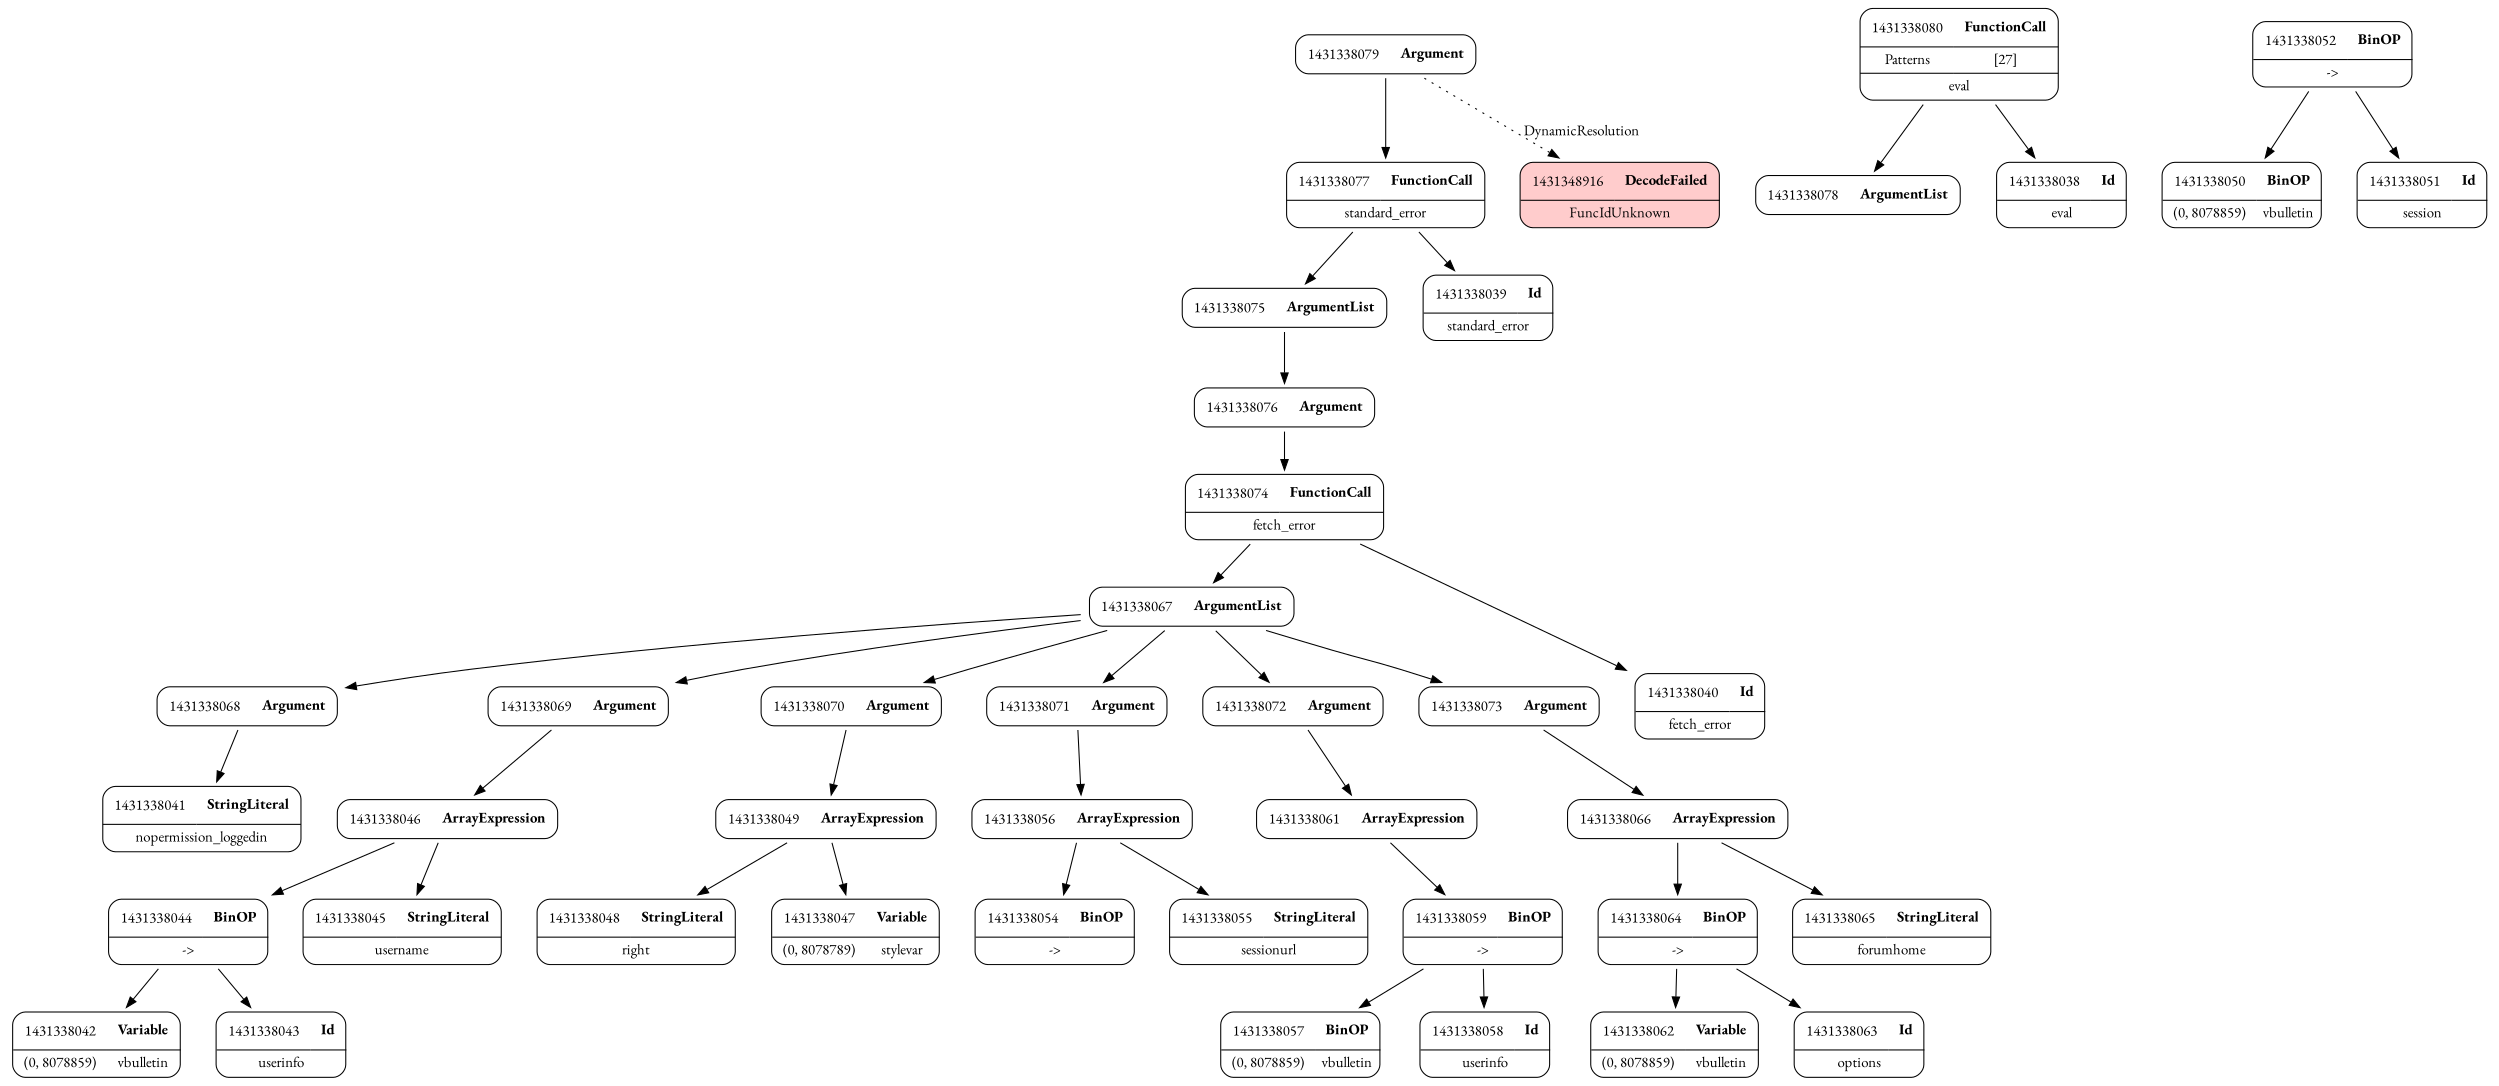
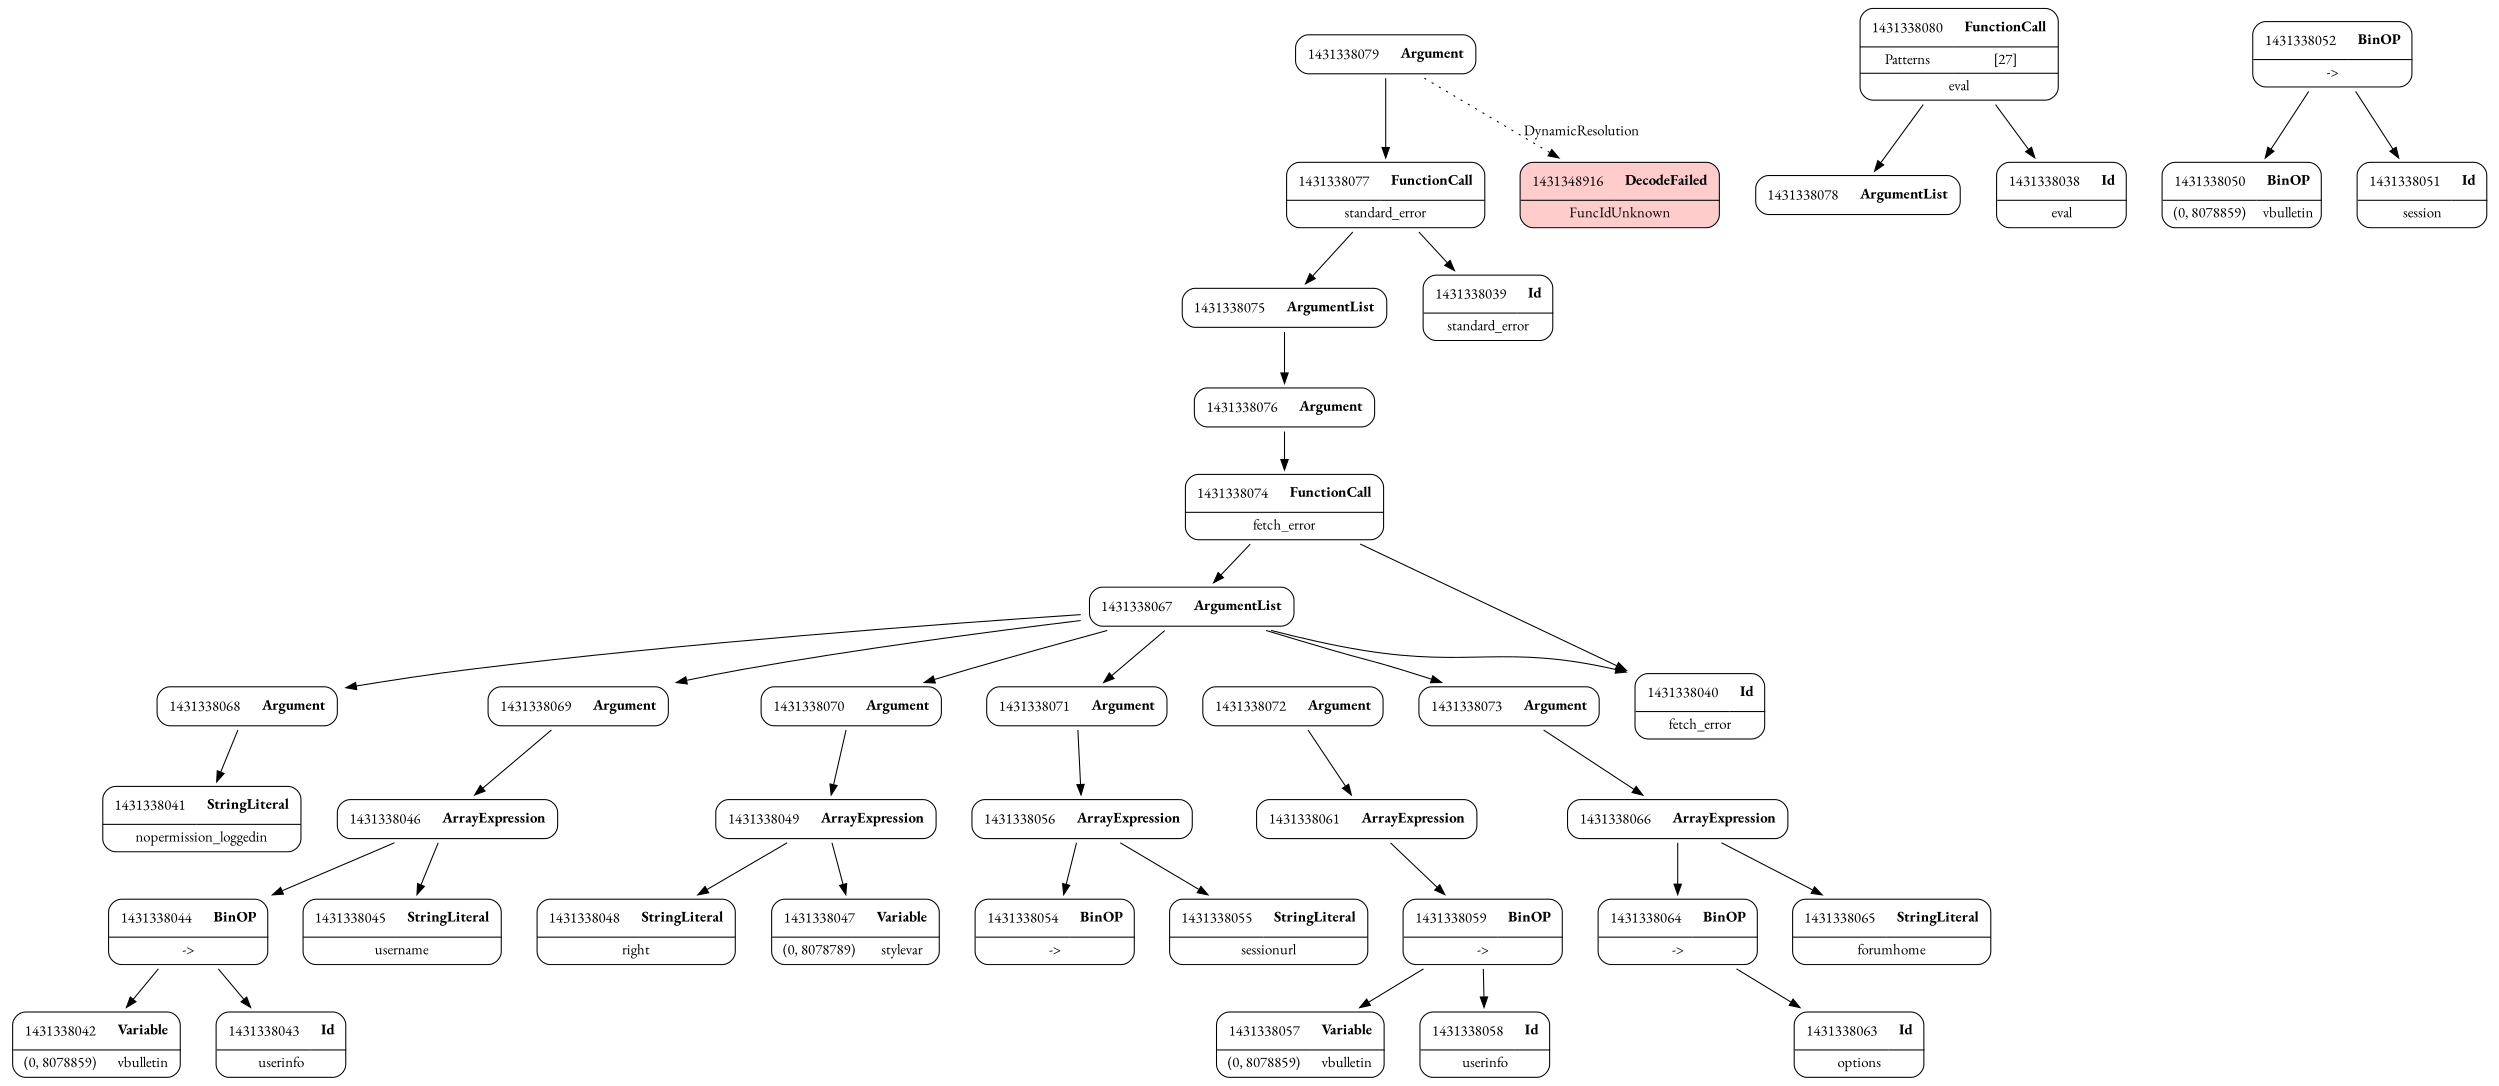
edge "1431338067" -> "1431338072": now "1431338067" -> "1431338040"
node "1431338057": text "BinOP" -> "Variable"
node "1431338062": removed
